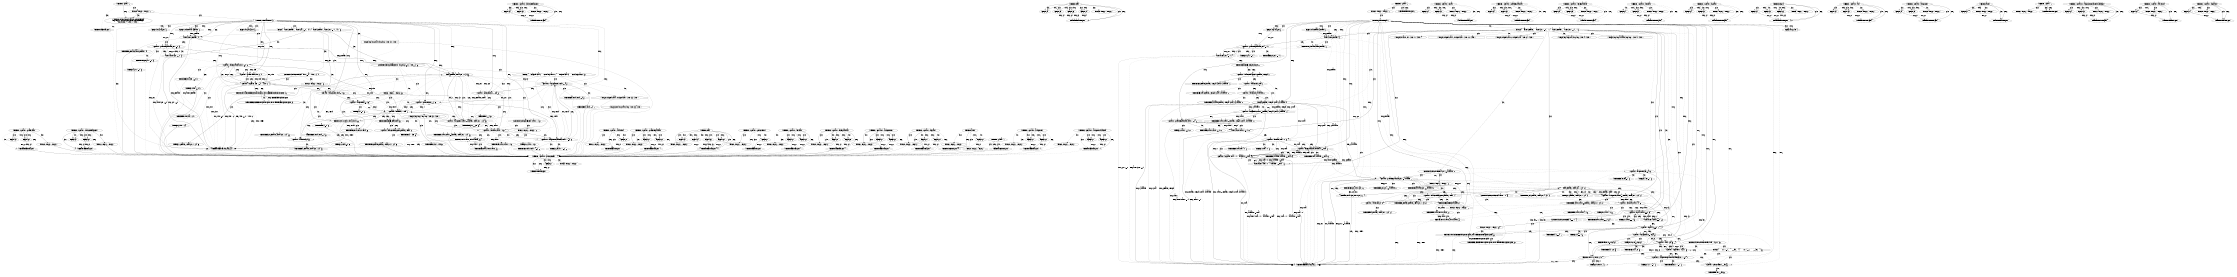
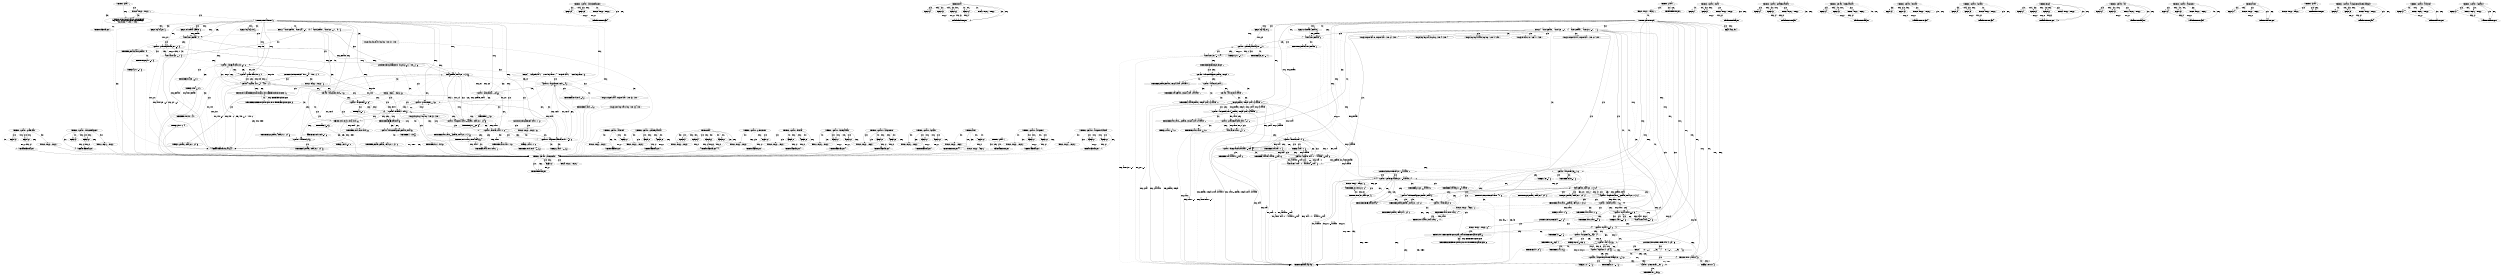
node "(LITERAL,0,b == 0)": removed
